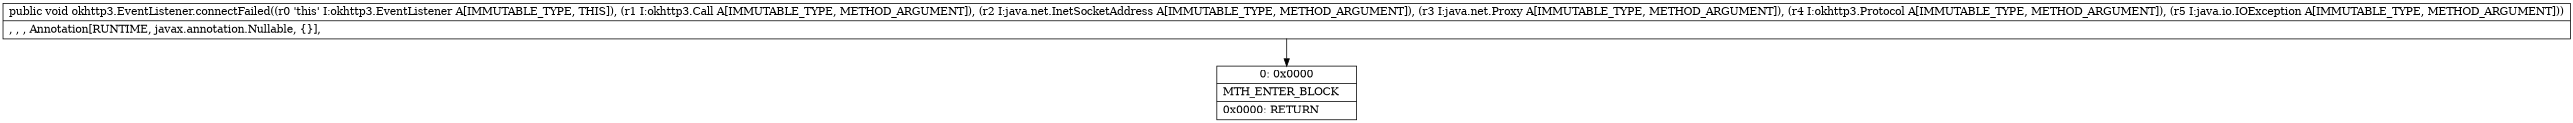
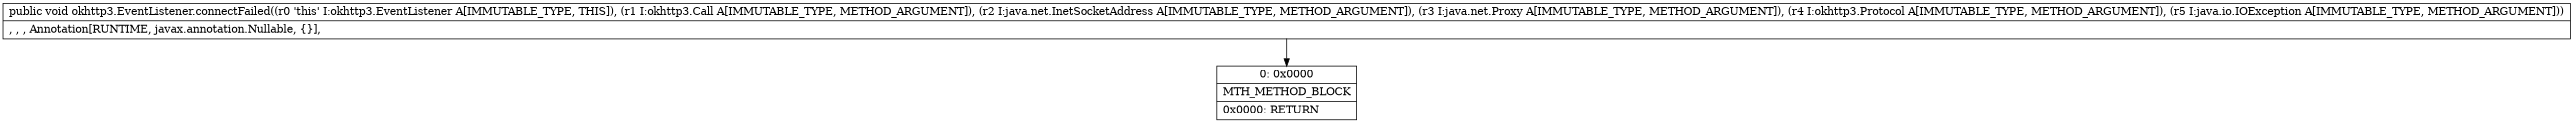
node "0: 0x0000": text "MTH_ENTER_BLOCK" -> "MTH_METHOD_BLOCK"
